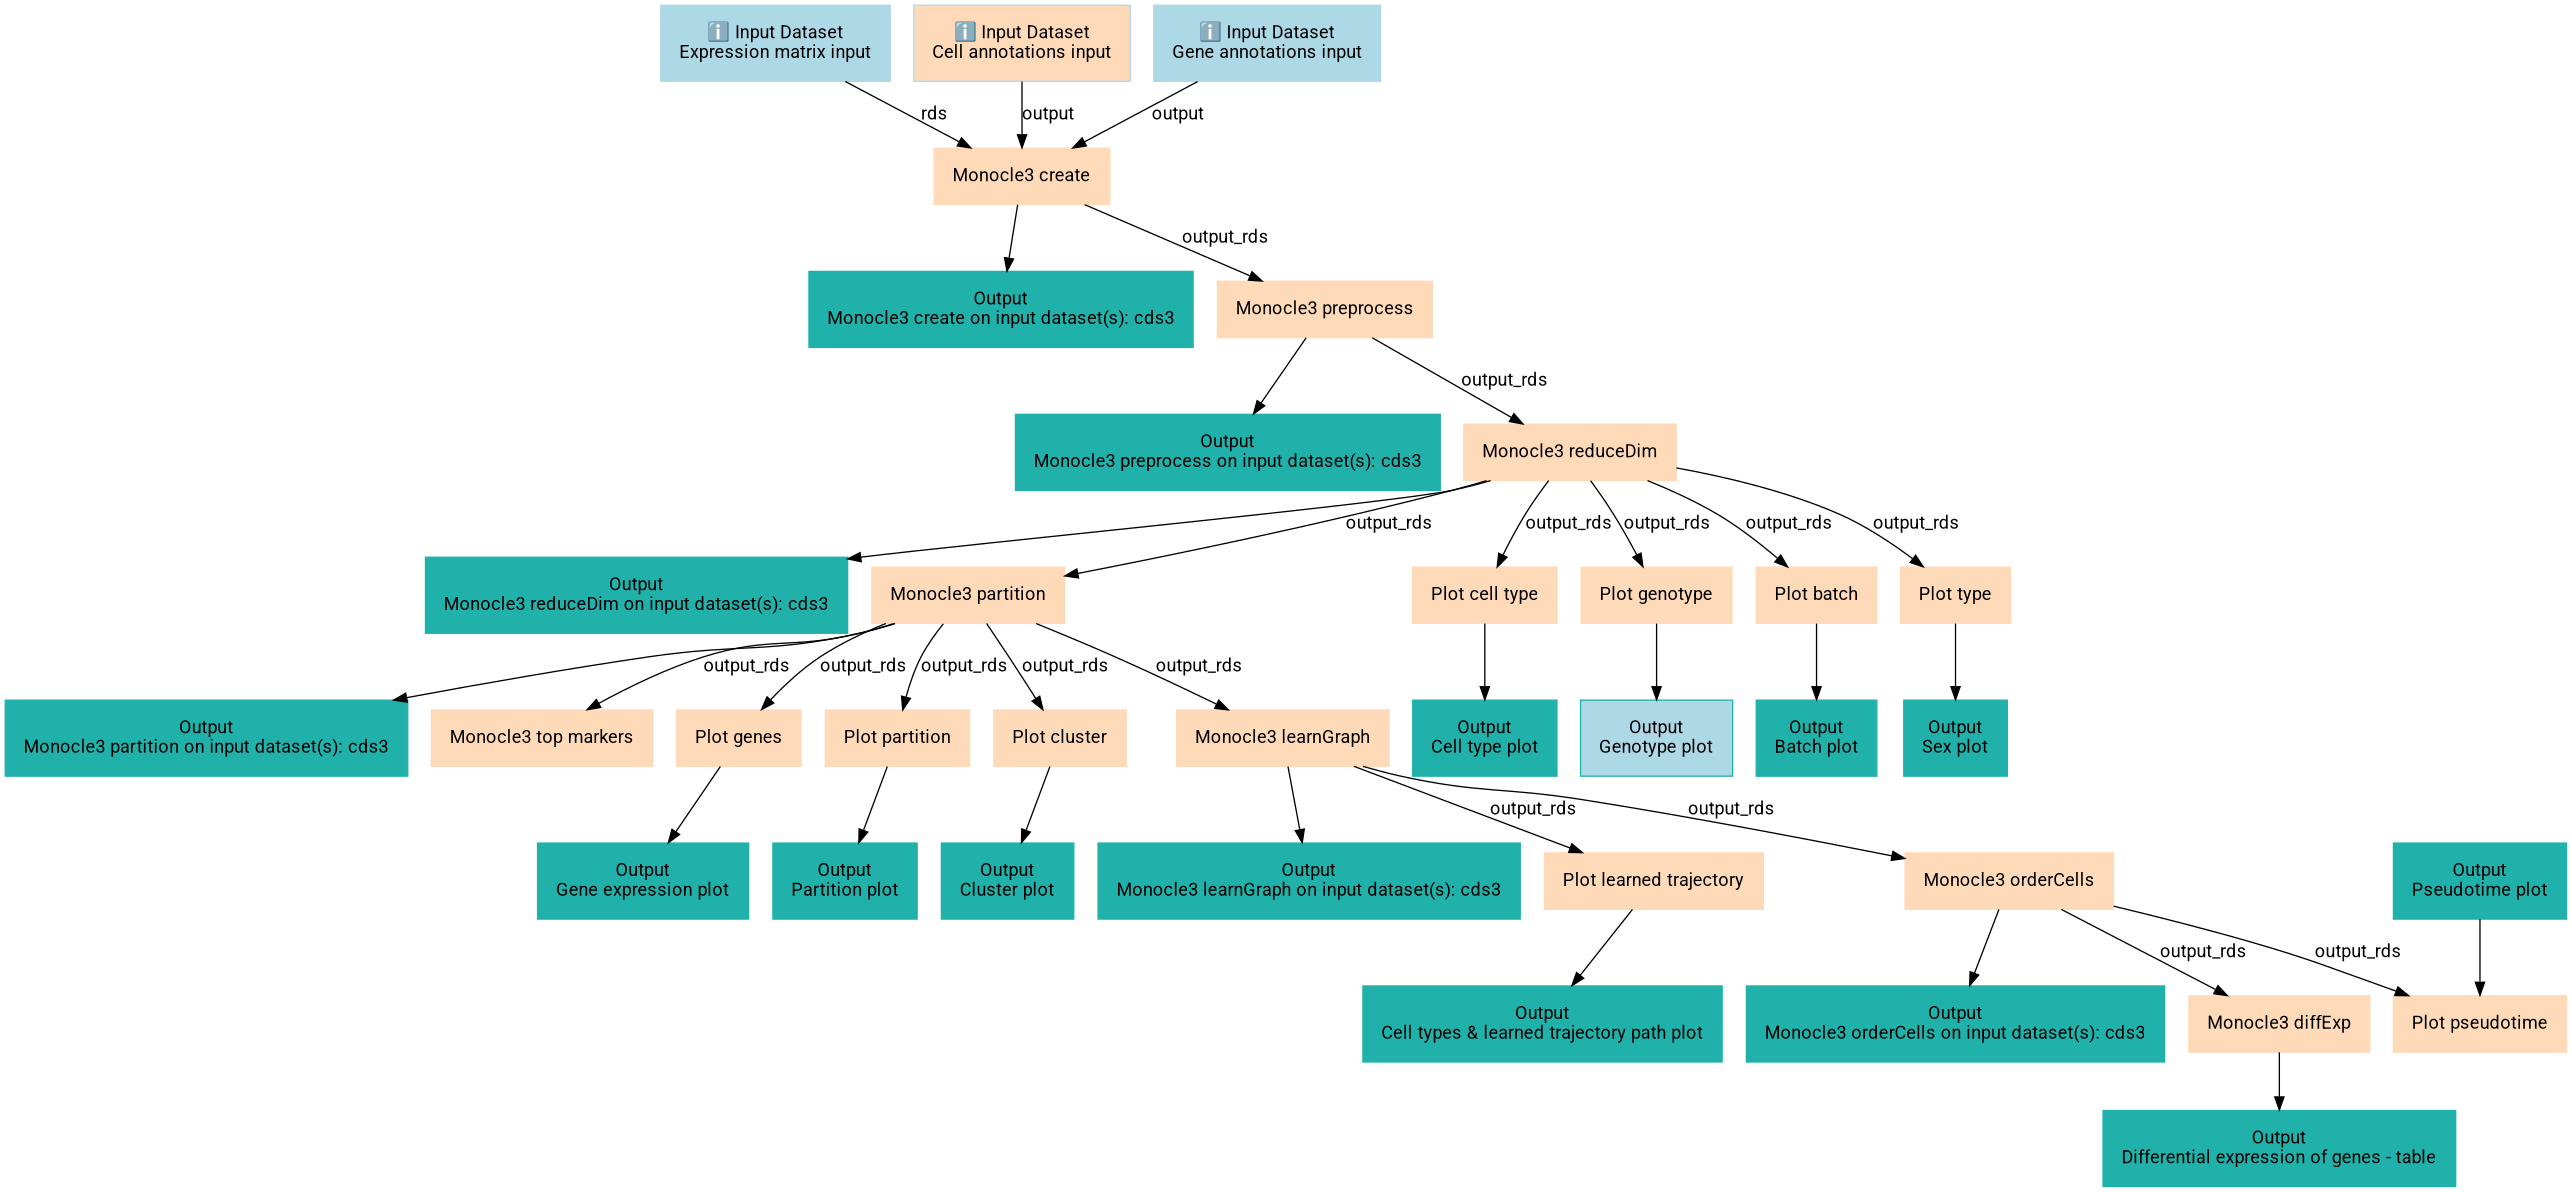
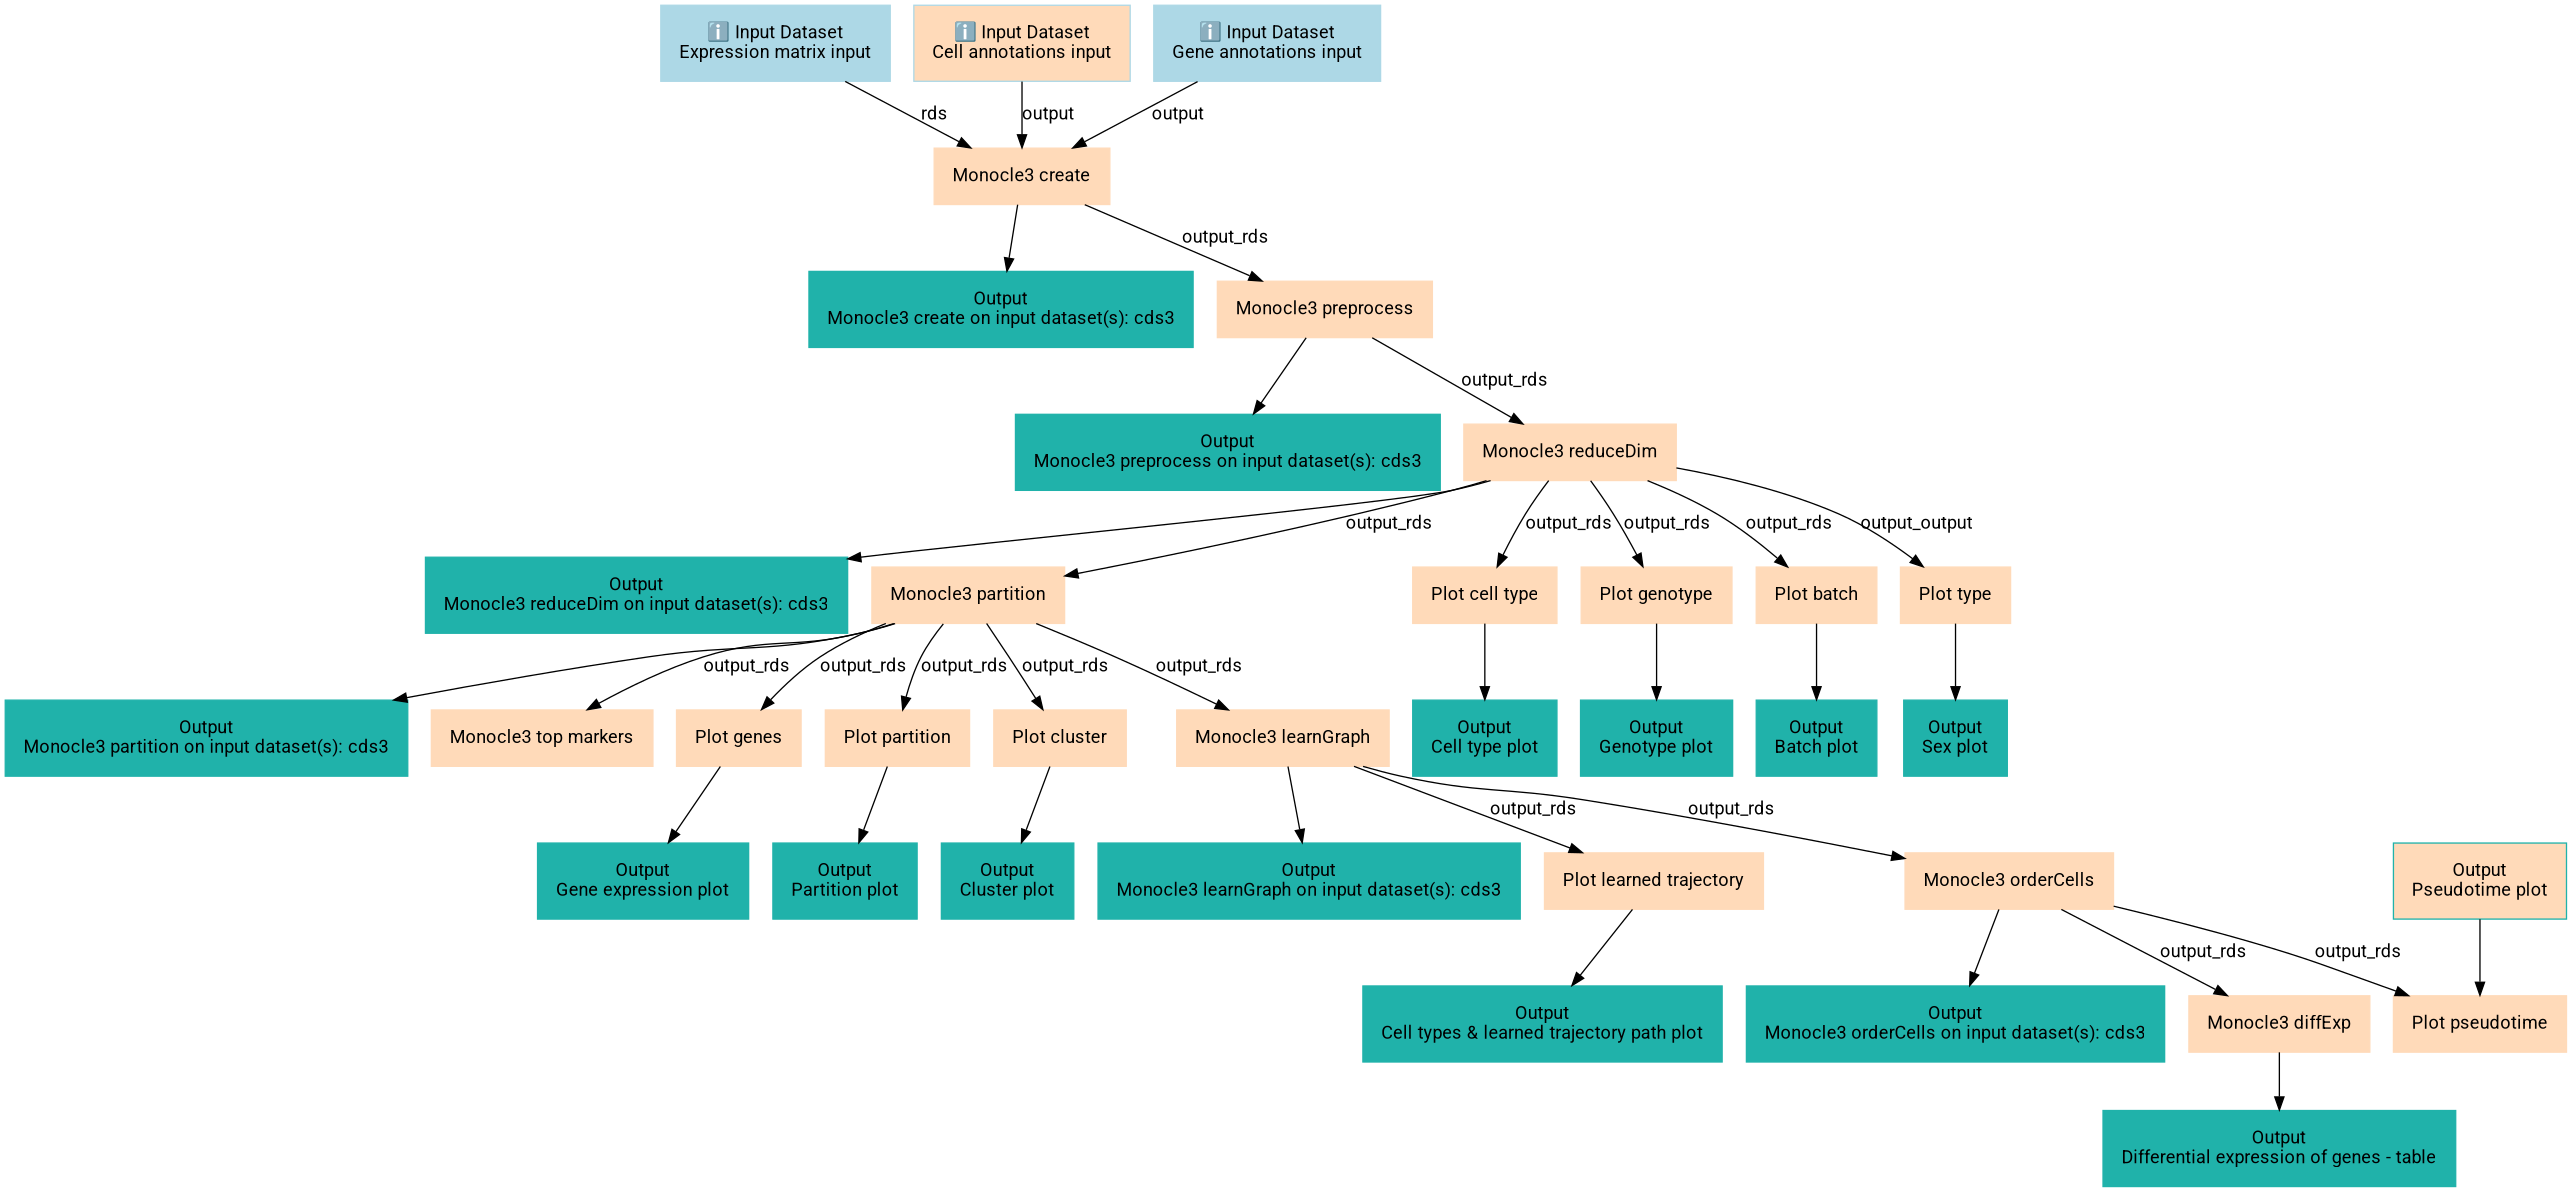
edge "Monocle3 reduceDim" -> "Plot type": label "output_rds" -> "output_output"
node "Output Genotype plot": fillcolor lightblue -> lightseagreen
node "Output Pseudotime plot": fillcolor lightseagreen -> peachpuff
